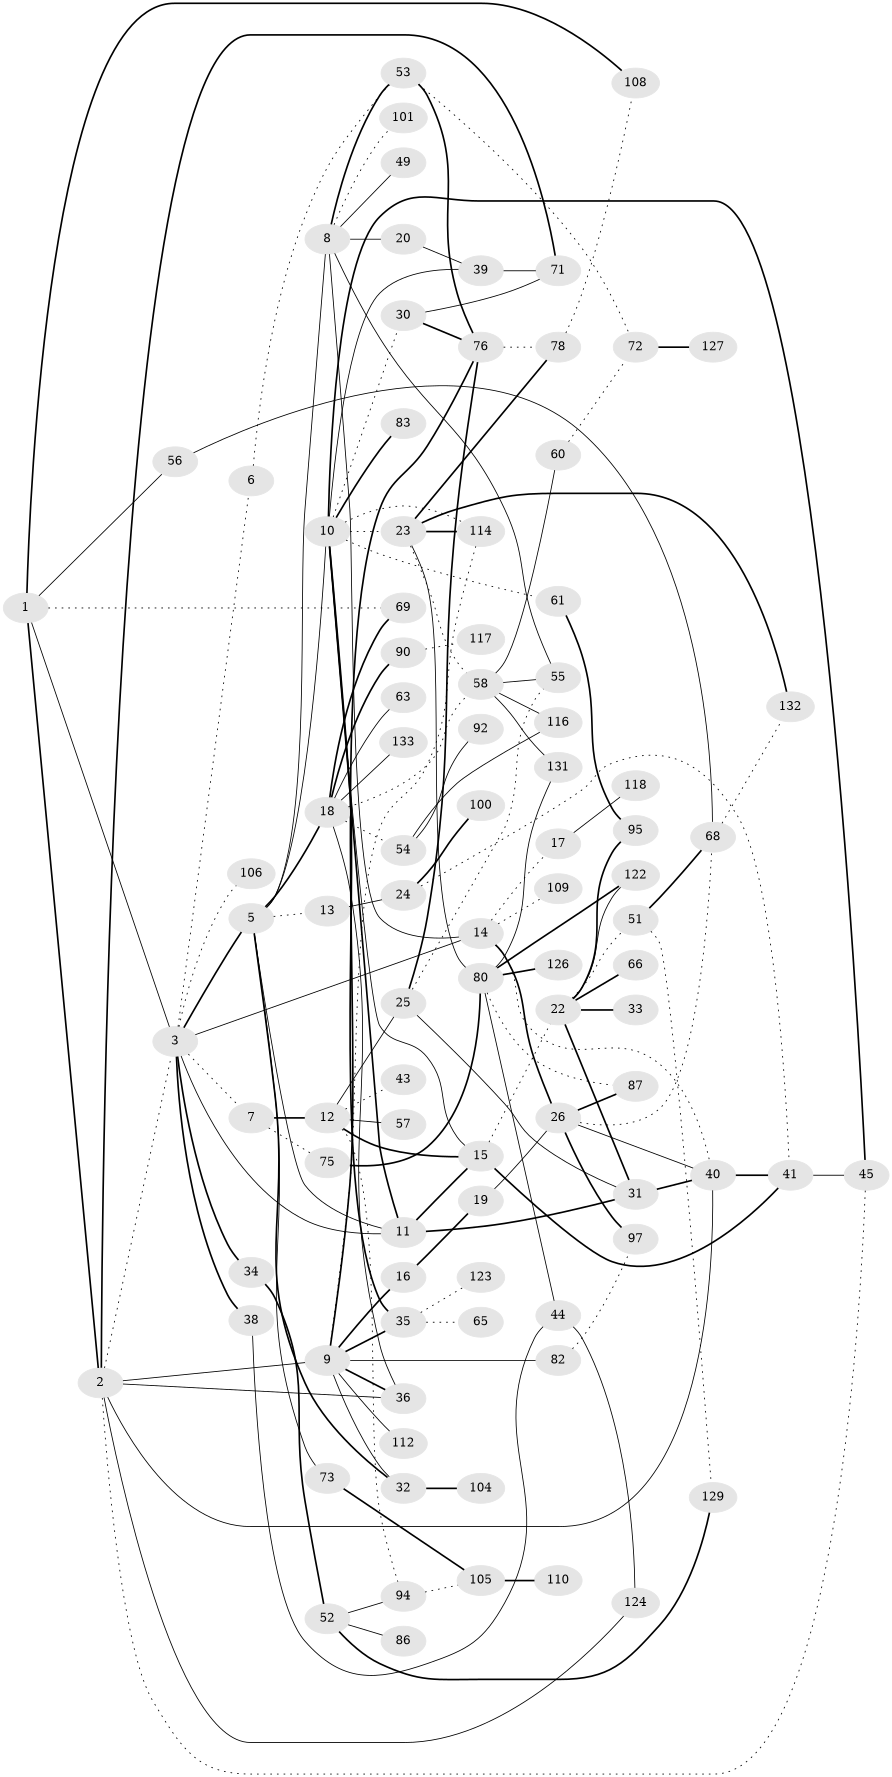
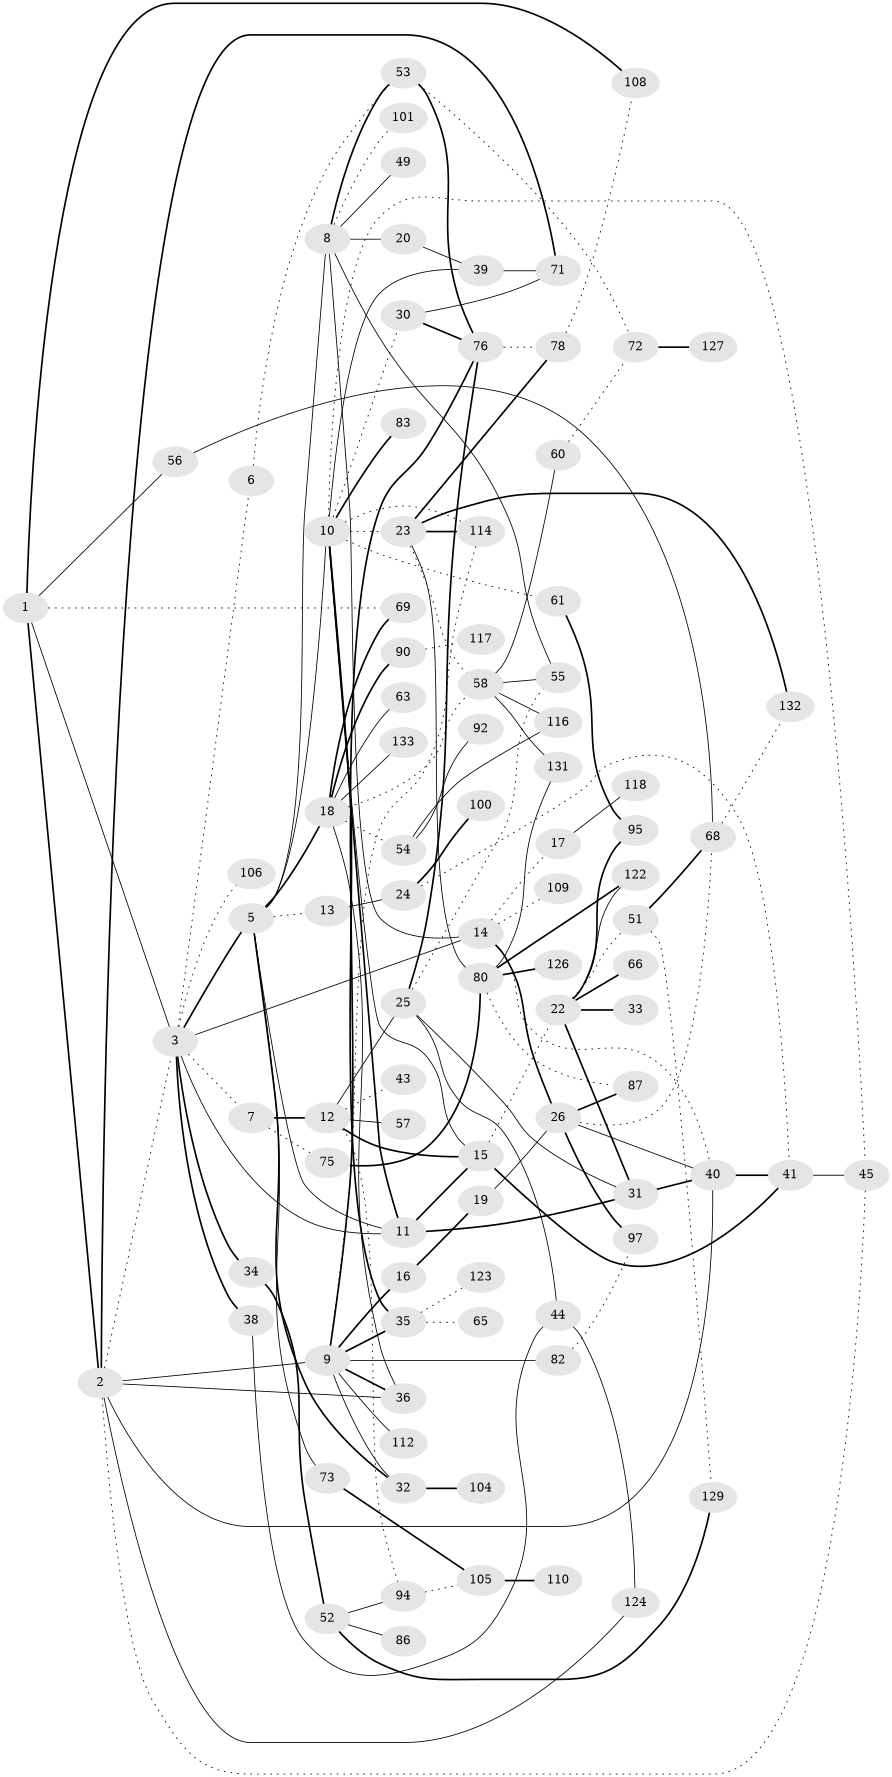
edge "10" -- "45": style bold -> dotted
edge "80" -- "44": now "25" -- "44"
